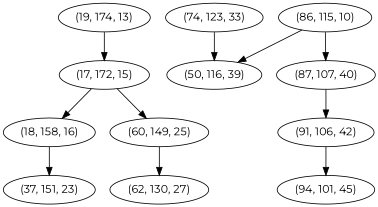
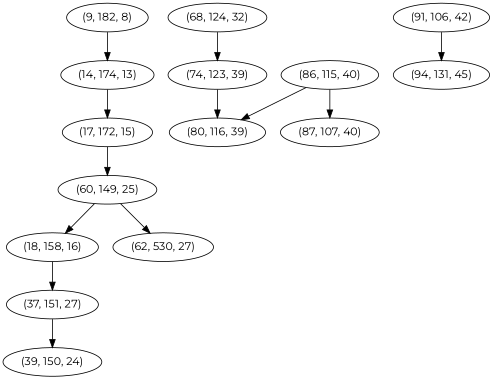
node "(19, 174, 13)": label "(19, 174, 13)" -> "(14, 174, 13)"
node "(9, 182, 8)": added
node "(74, 123, 33)": label "(74, 123, 33)" -> "(74, 123, 39)"
node "(68, 124, 32)": added
node "(86, 115, 10)": label "(86, 115, 10)" -> "(86, 115, 40)"
node "(50, 116, 39)": label "(50, 116, 39)" -> "(80, 116, 39)"
edge "(87, 107, 40)" -> "(91, 106, 42)": removed
edge "(17, 172, 15)" -> "(18, 158, 16)": now "(60, 149, 25)" -> "(18, 158, 16)"
node "(37, 151, 23)": label "(37, 151, 23)" -> "(37, 151, 27)"
node "(62, 130, 27)": label "(62, 130, 27)" -> "(62, 530, 27)"
node "(94, 101, 45)": label "(94, 101, 45)" -> "(94, 131, 45)"
node "(39, 150, 24)": added
